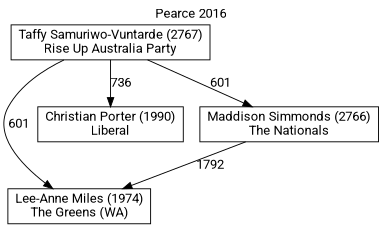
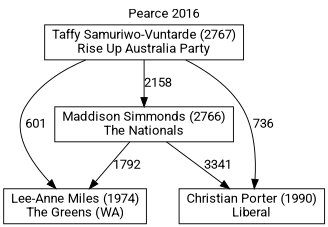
edge "Taffy Samuriwo-Vuntarde (2767) Rise Up Australia Party" -> "Maddison Simmonds (2766) The Nationals": label "601" -> "2158"
edge "Maddison Simmonds (2766) The Nationals" -> "Christian Porter (1990) Liberal": added, label "3341"
